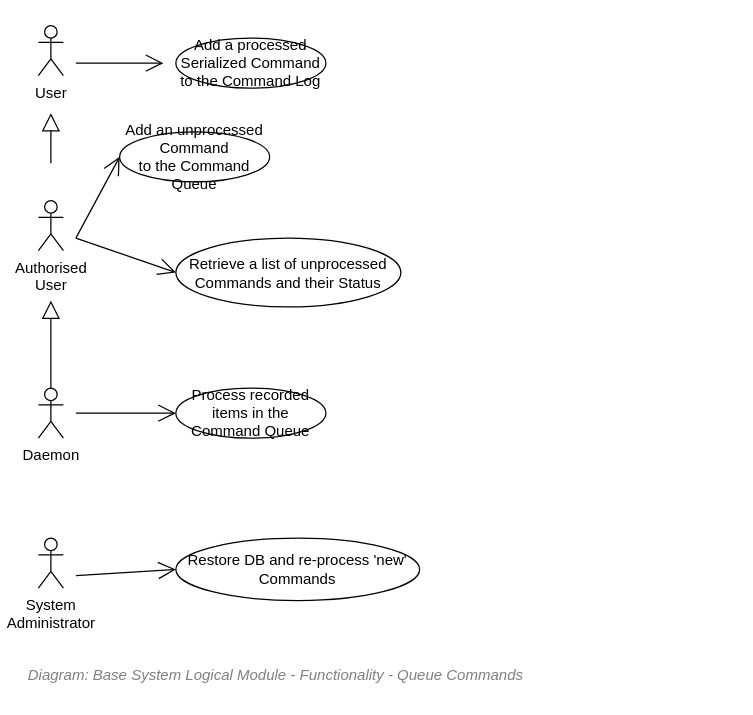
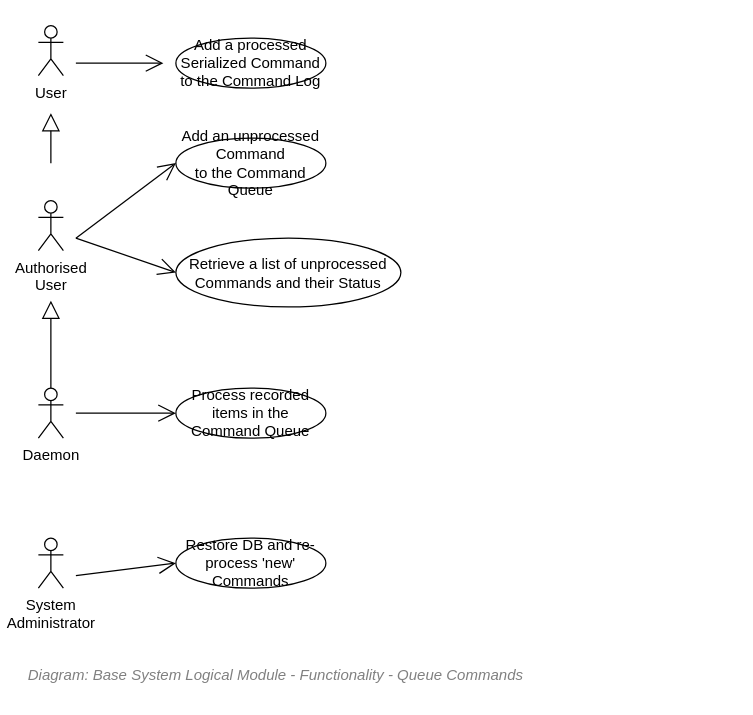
node "Add an unprocessed Commandto the Command Queue": moved (194, 157) -> (251, 163)
node "Restore DB and re-process 'new' Commands": size 244x63 -> 150x50
